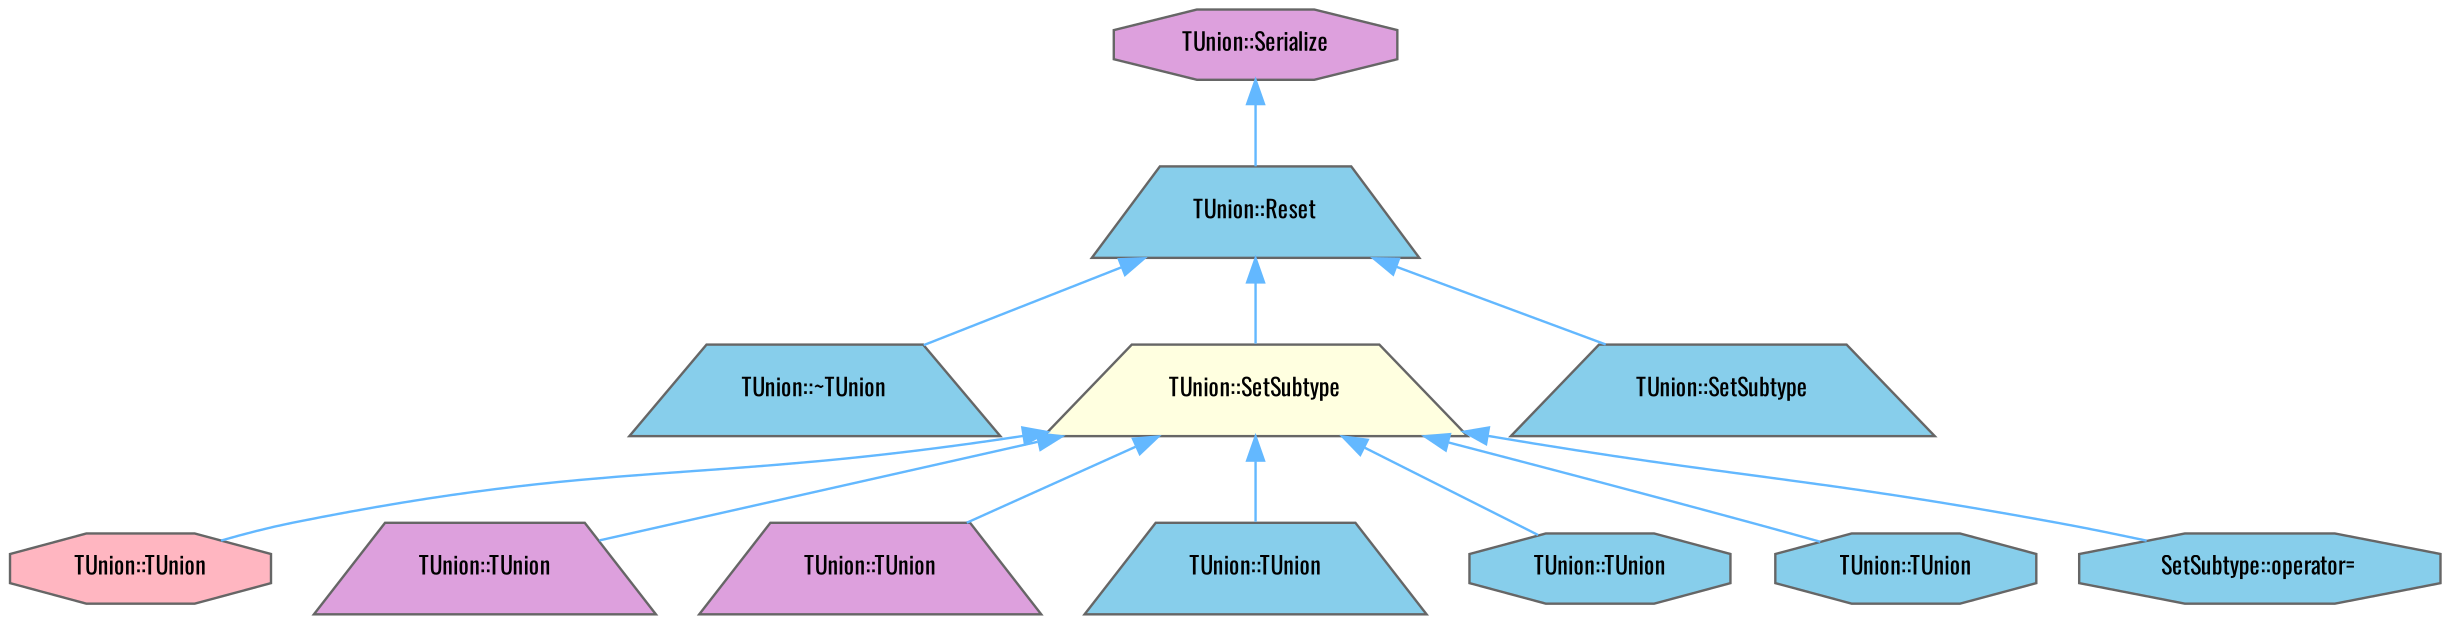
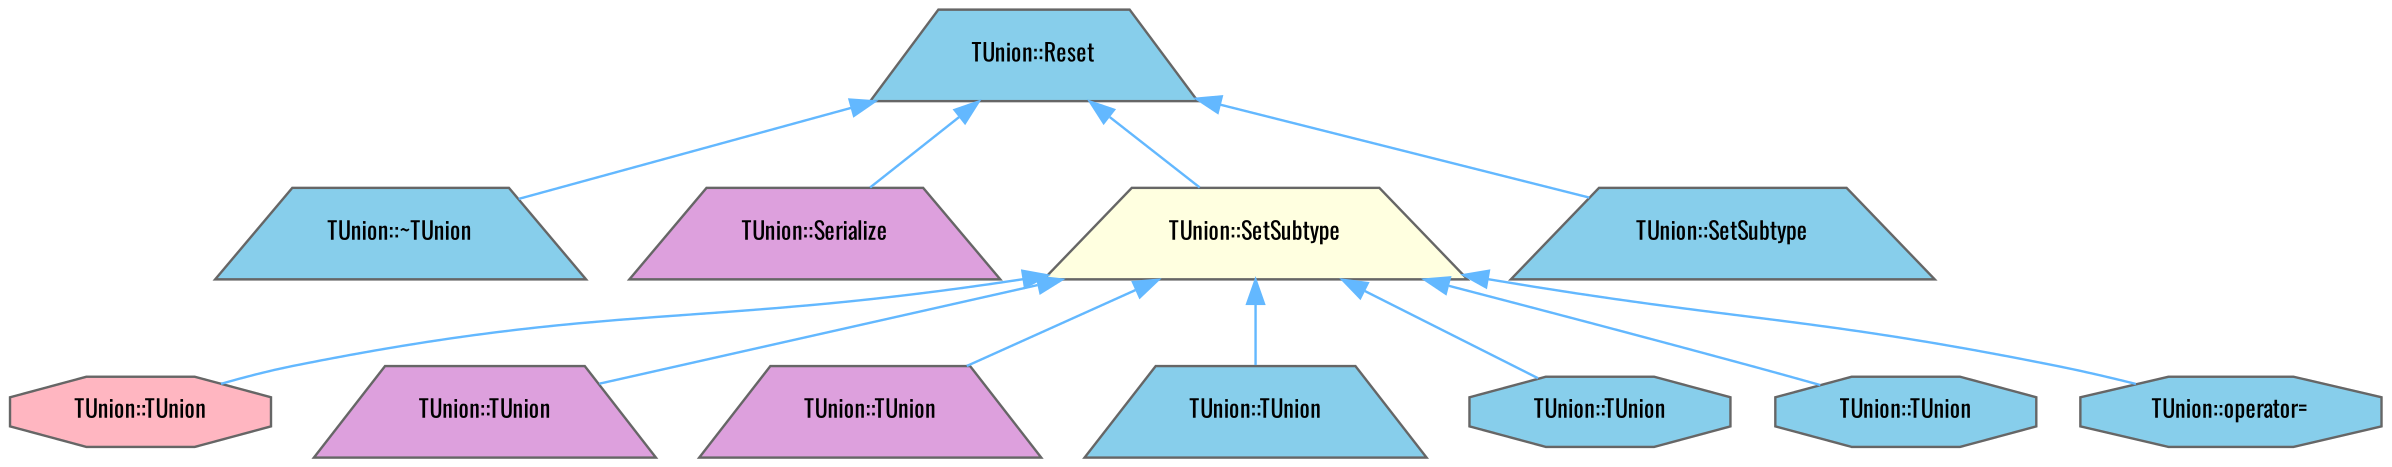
node "TUnion::Serialize": shape octagon -> trapezium
edge "TUnion::Reset" -> "TUnion::Serialize": reversed
node "SetSubtype::operator=": label "SetSubtype::operator=" -> "TUnion::operator="
